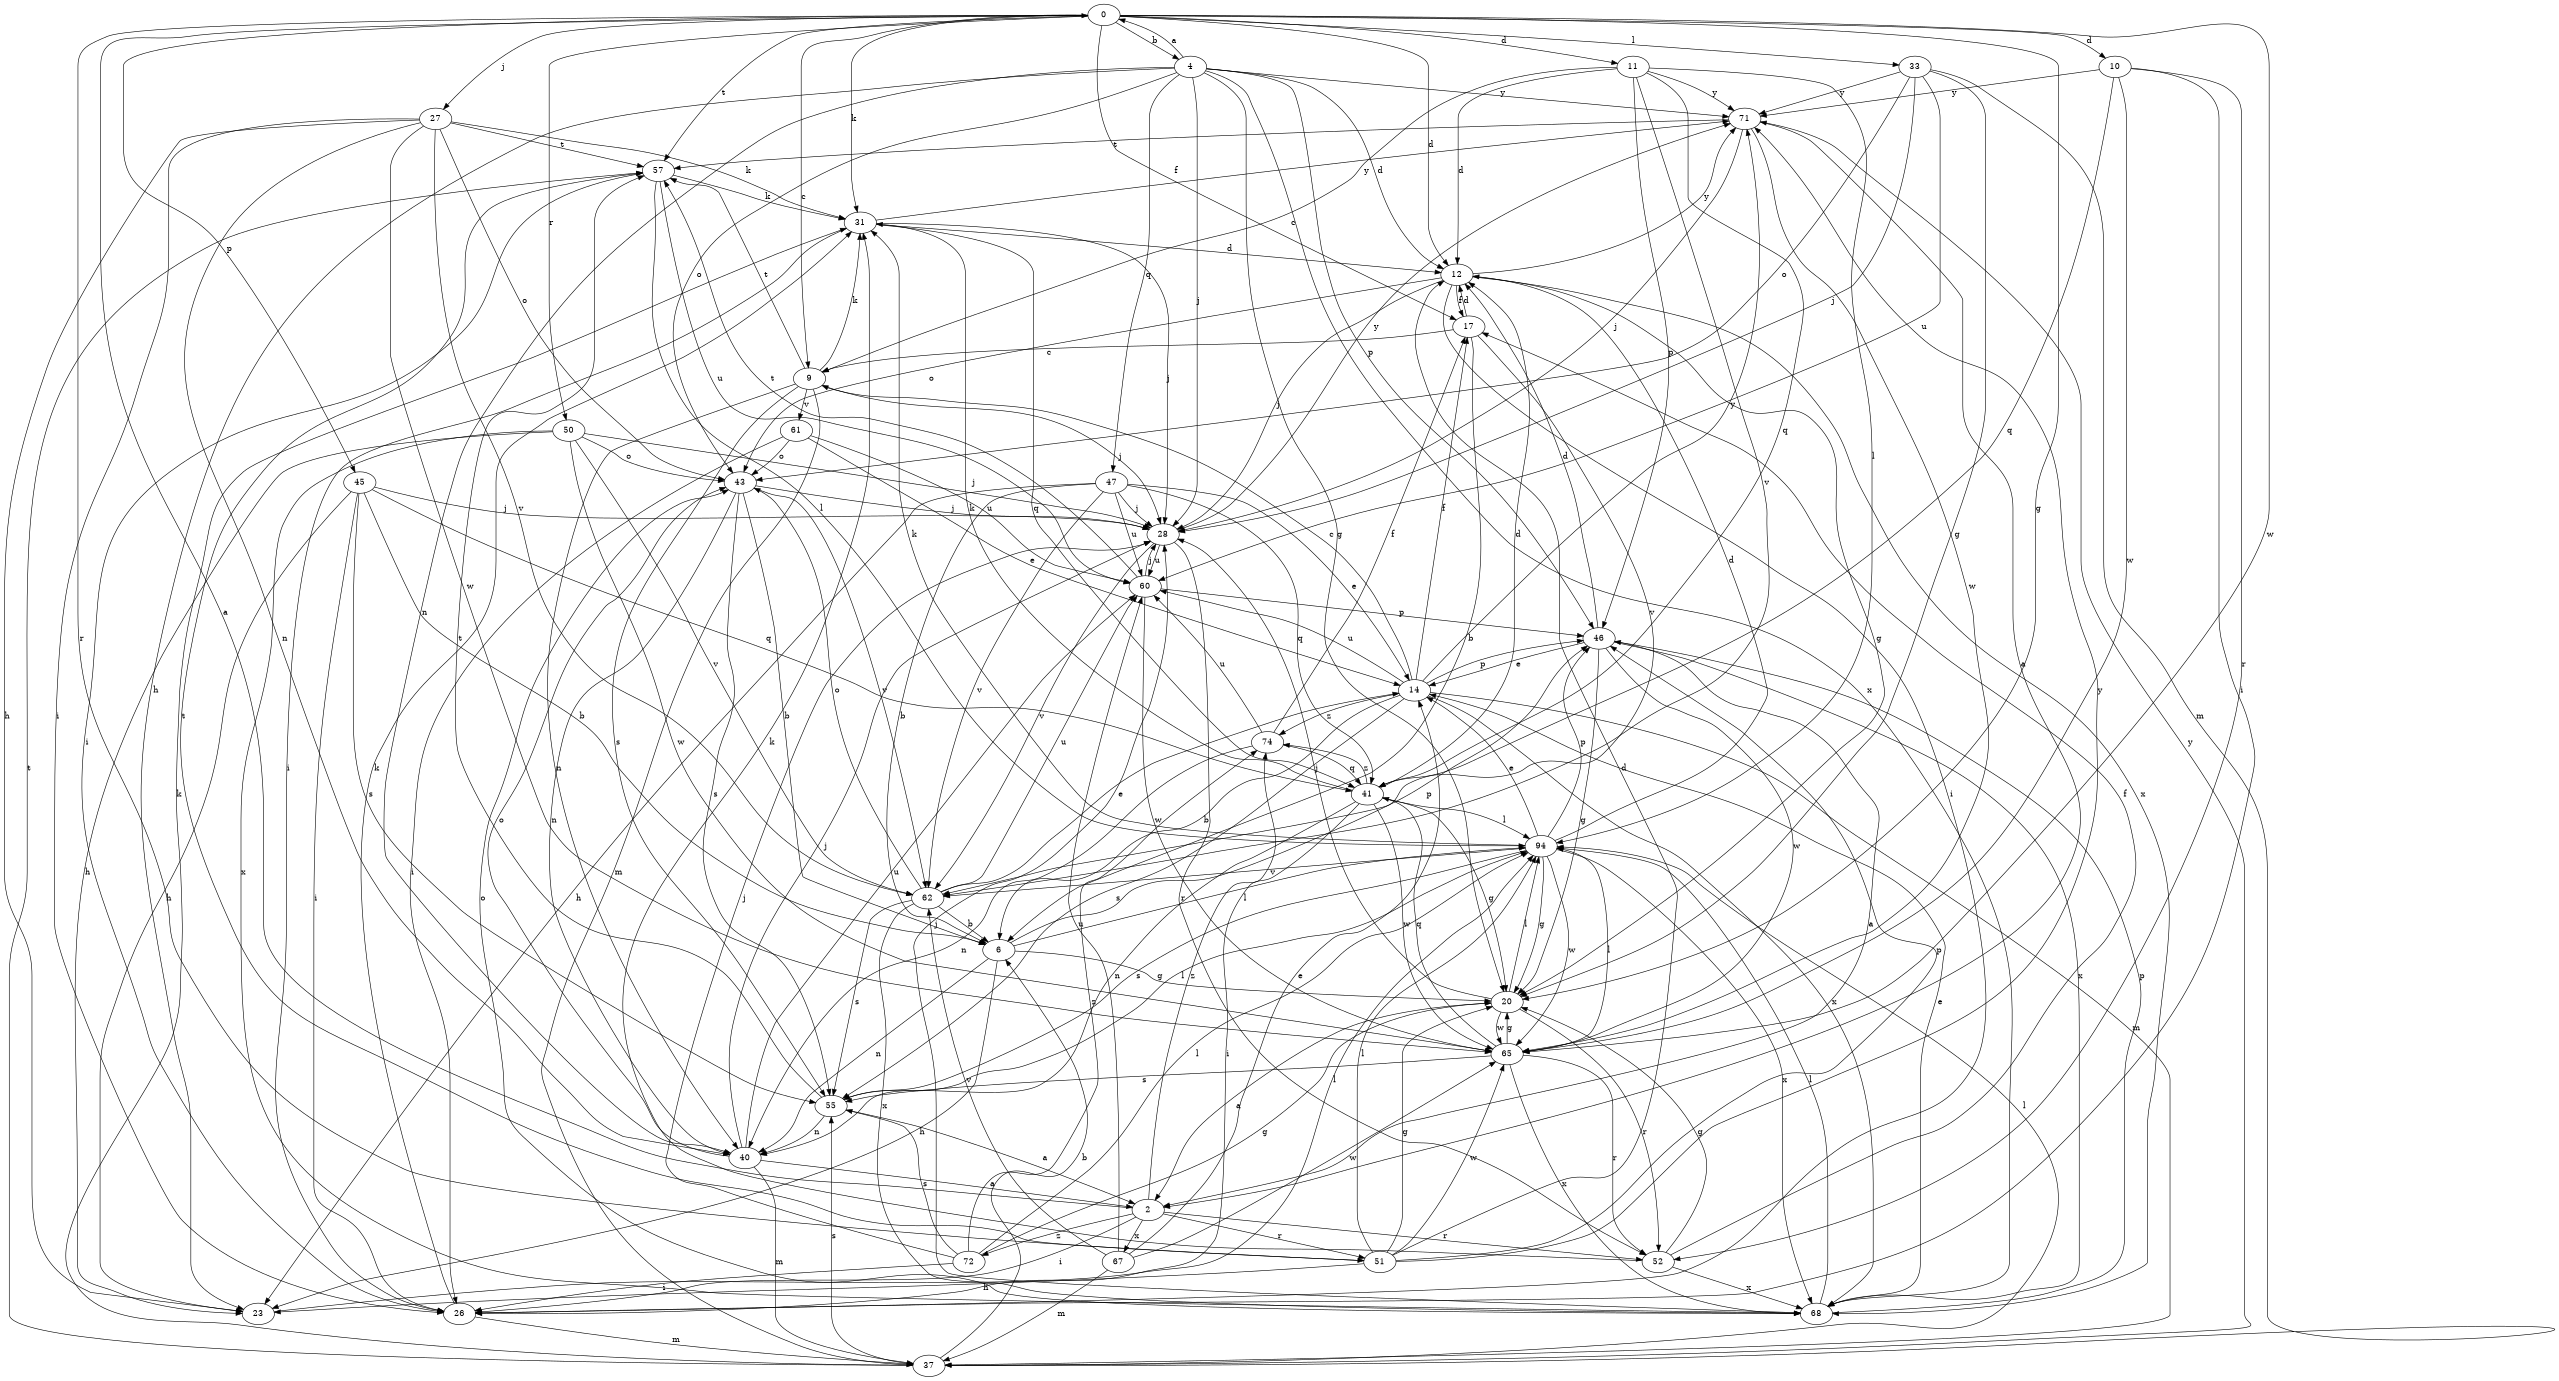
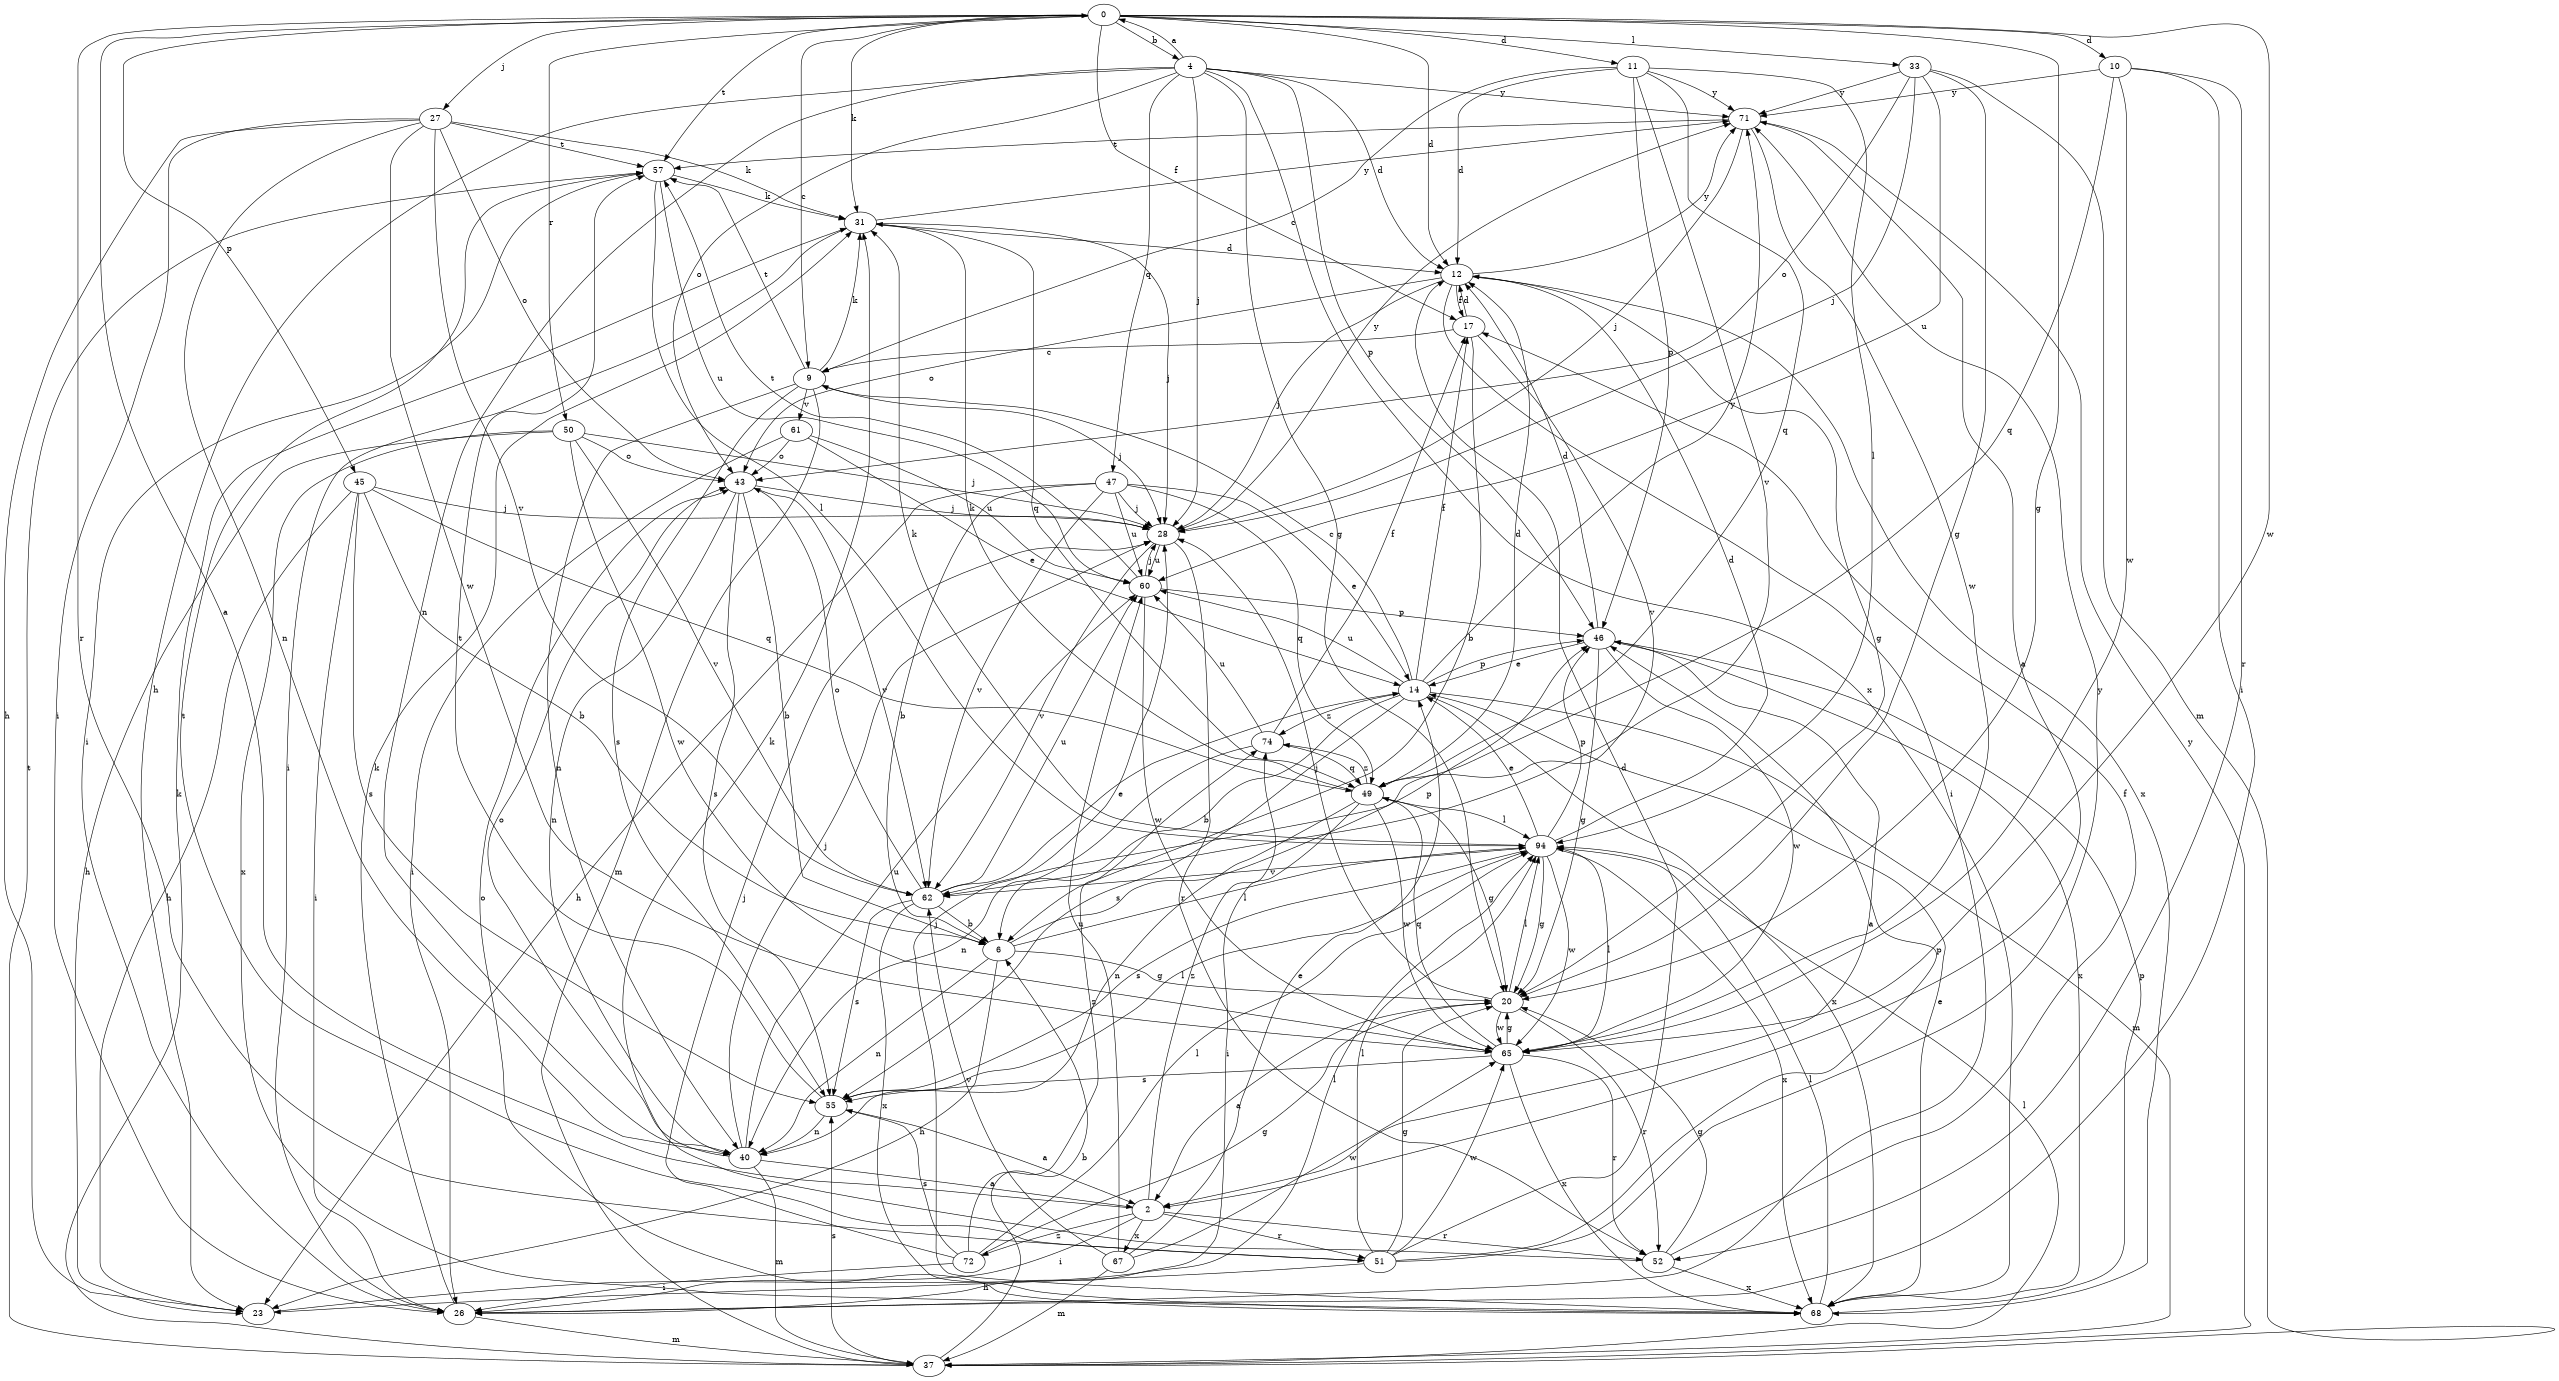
node "41": label "41" -> "49"
